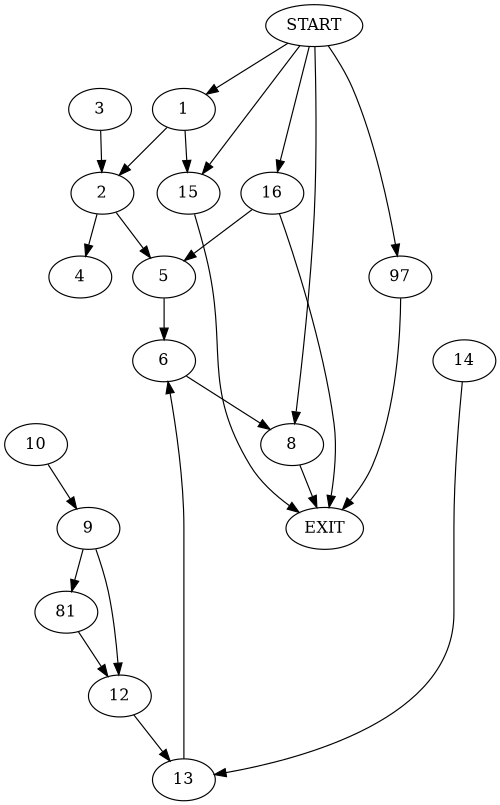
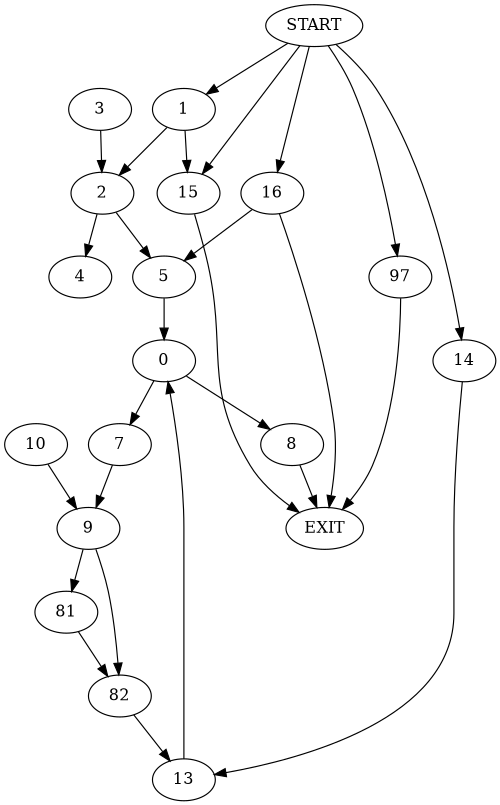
edge "START" -> "8": now "START" -> "14"
node "6": label "6" -> "0"
node "7": added
node "12": label "12" -> "82"
